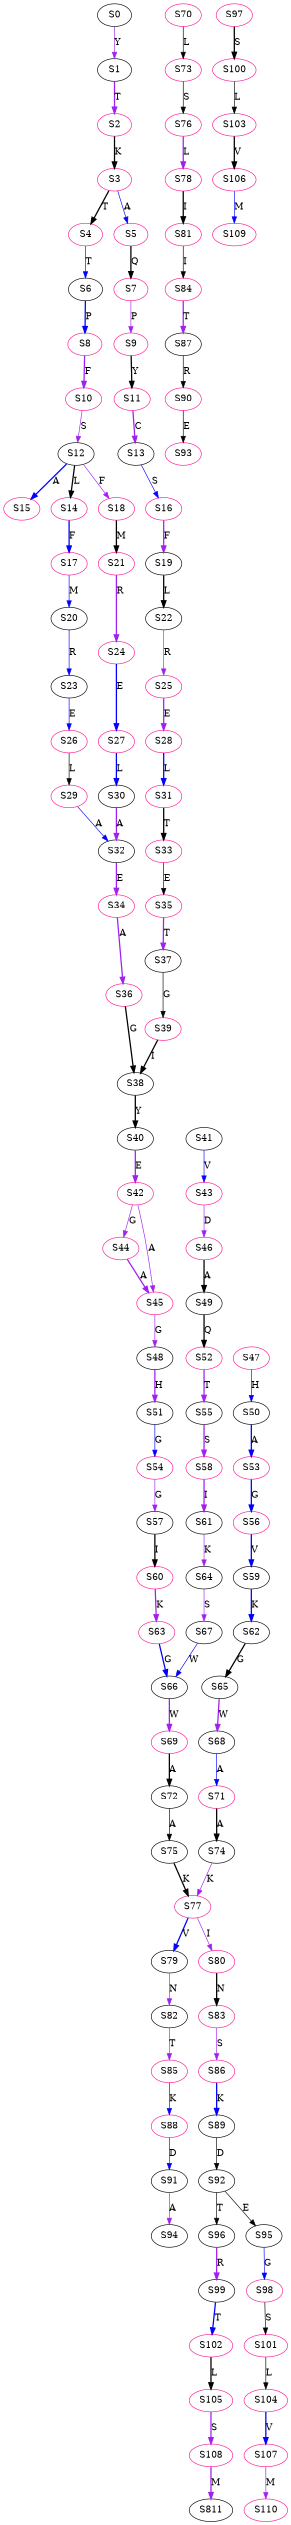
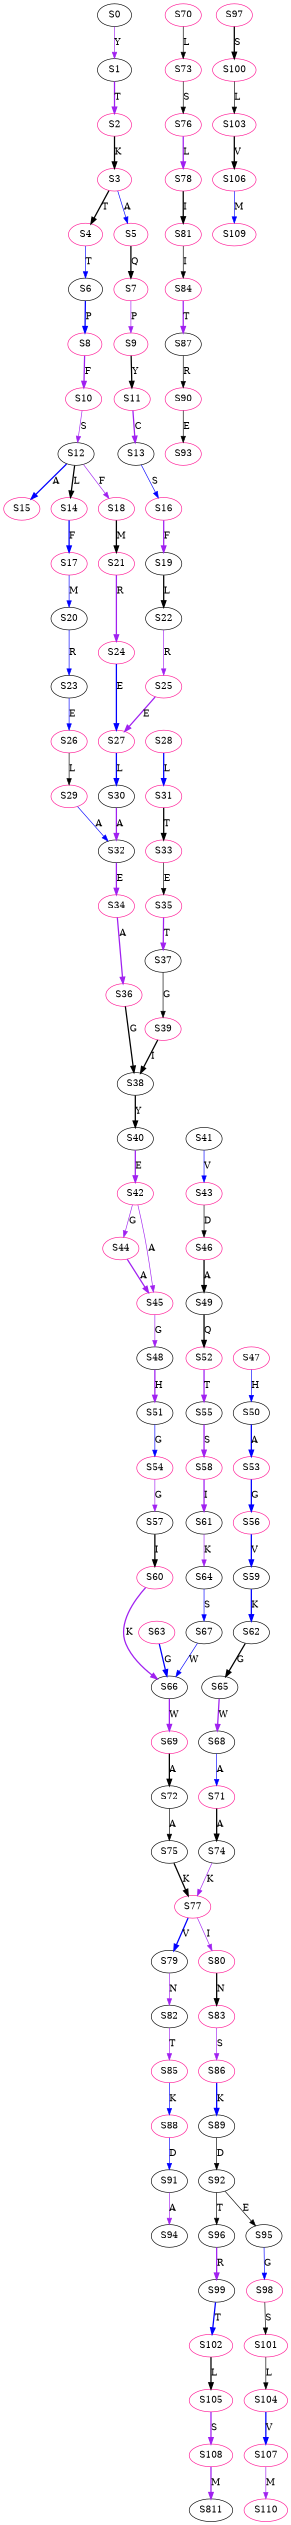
edge "S25" -> "S28": now "S25" -> "S27"
edge "S43" -> "S46": color purple -> black
edge "S60" -> "S63": now "S60" -> "S66"
edge "S64" -> "S67": color purple -> blue
